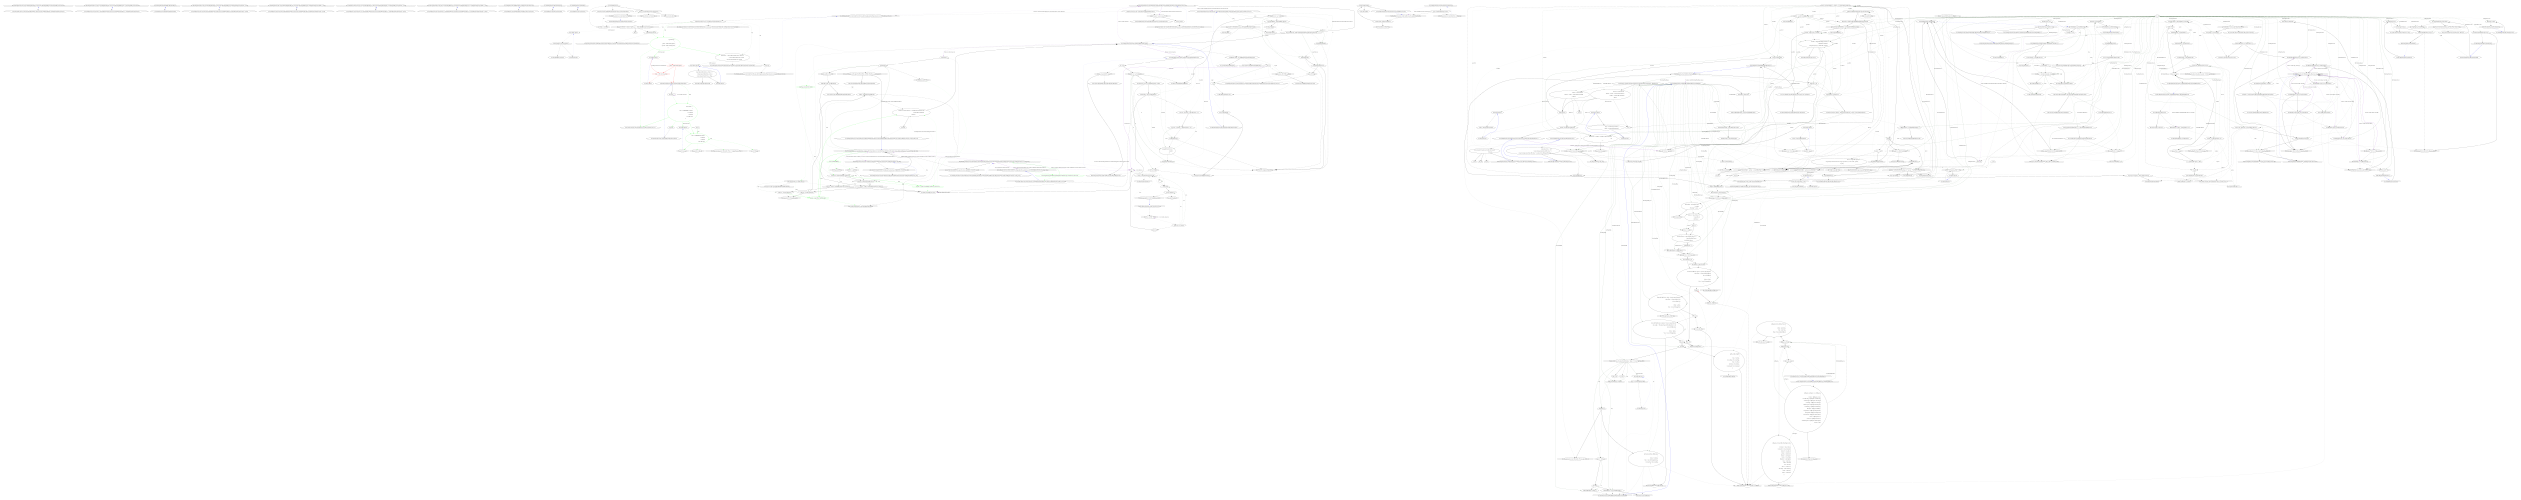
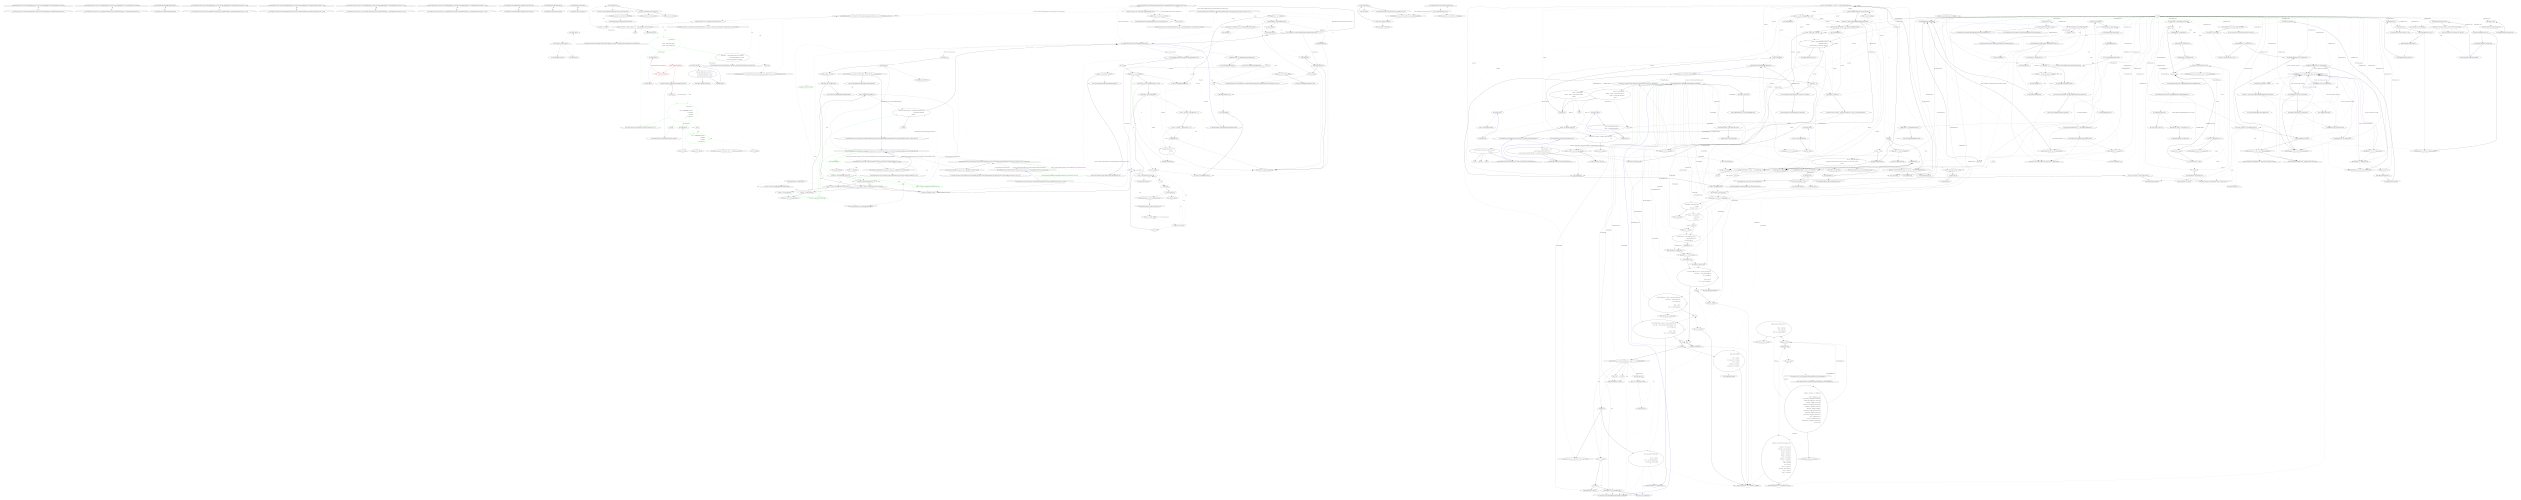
edge "m1_254" -> "http.CookieContainer = this.CookieContainer": removed, label "RestSharp.RestClient"
